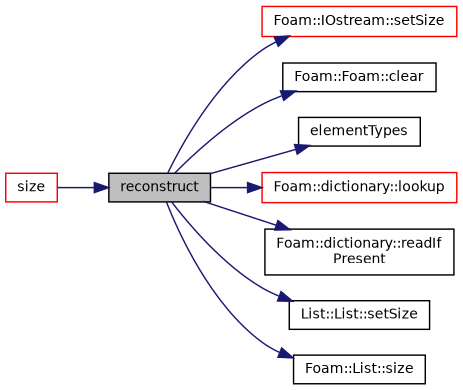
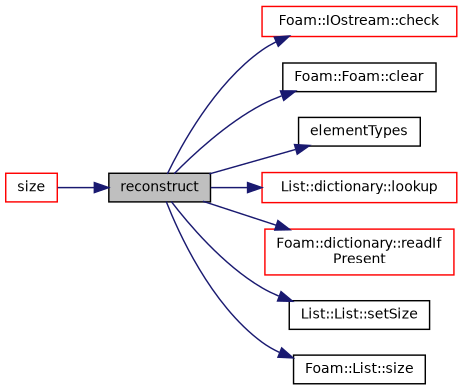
node "Foam::IOstream::setSize": label "Foam::IOstream::setSize" -> "Foam::IOstream::check"
node "Foam::dictionary::lookup": label "Foam::dictionary::lookup" -> "List::dictionary::lookup"
node "Foam::dictionary::readIf Present": color black -> red
